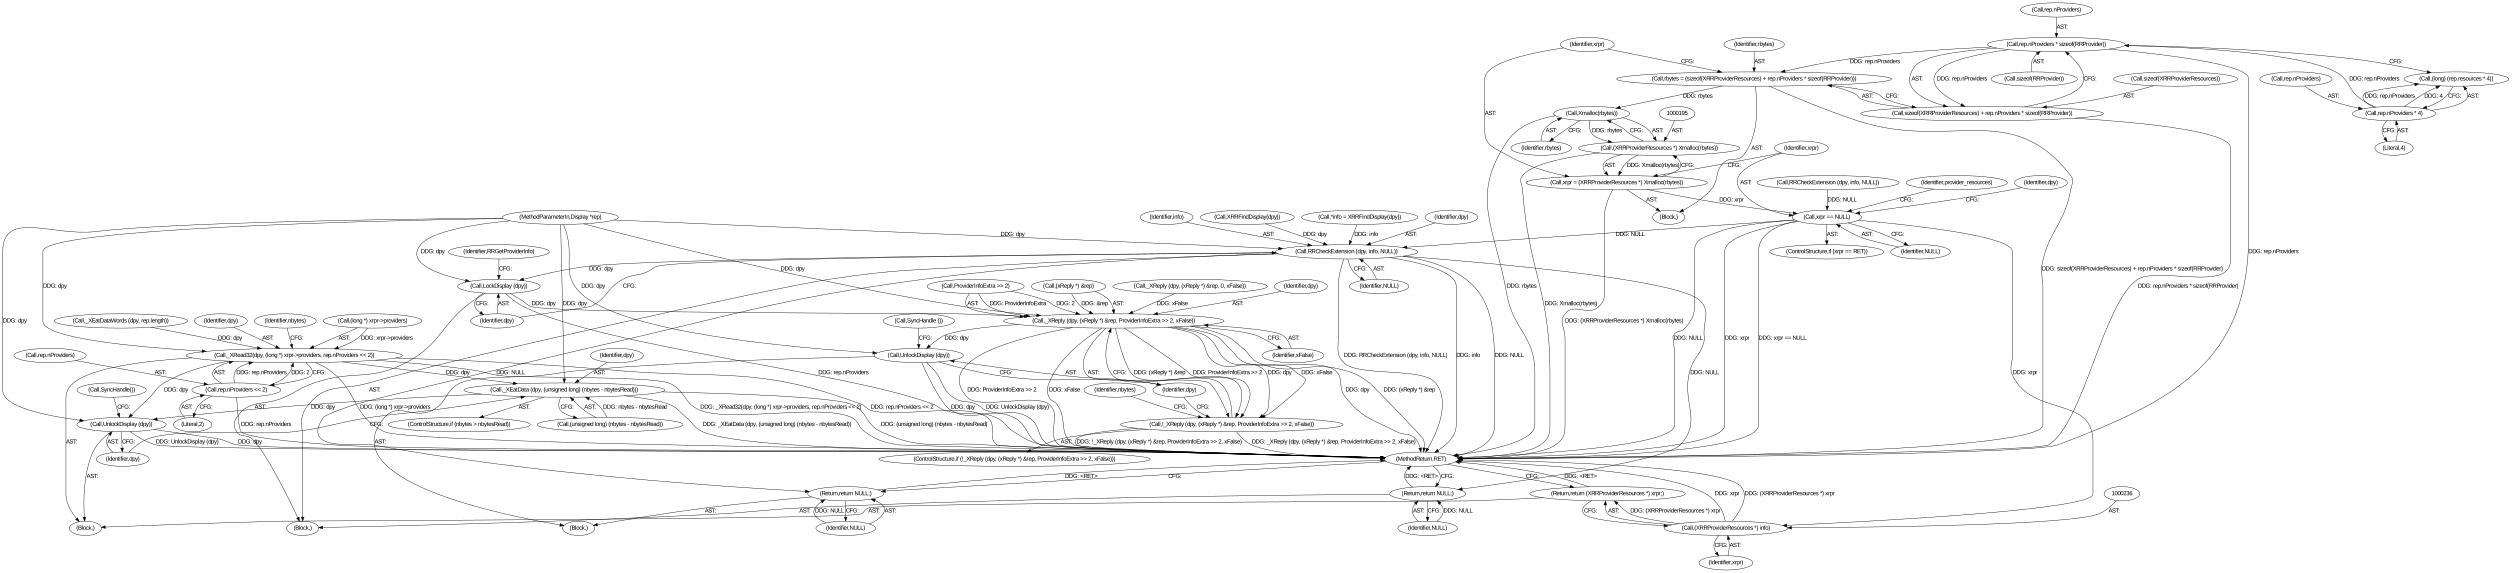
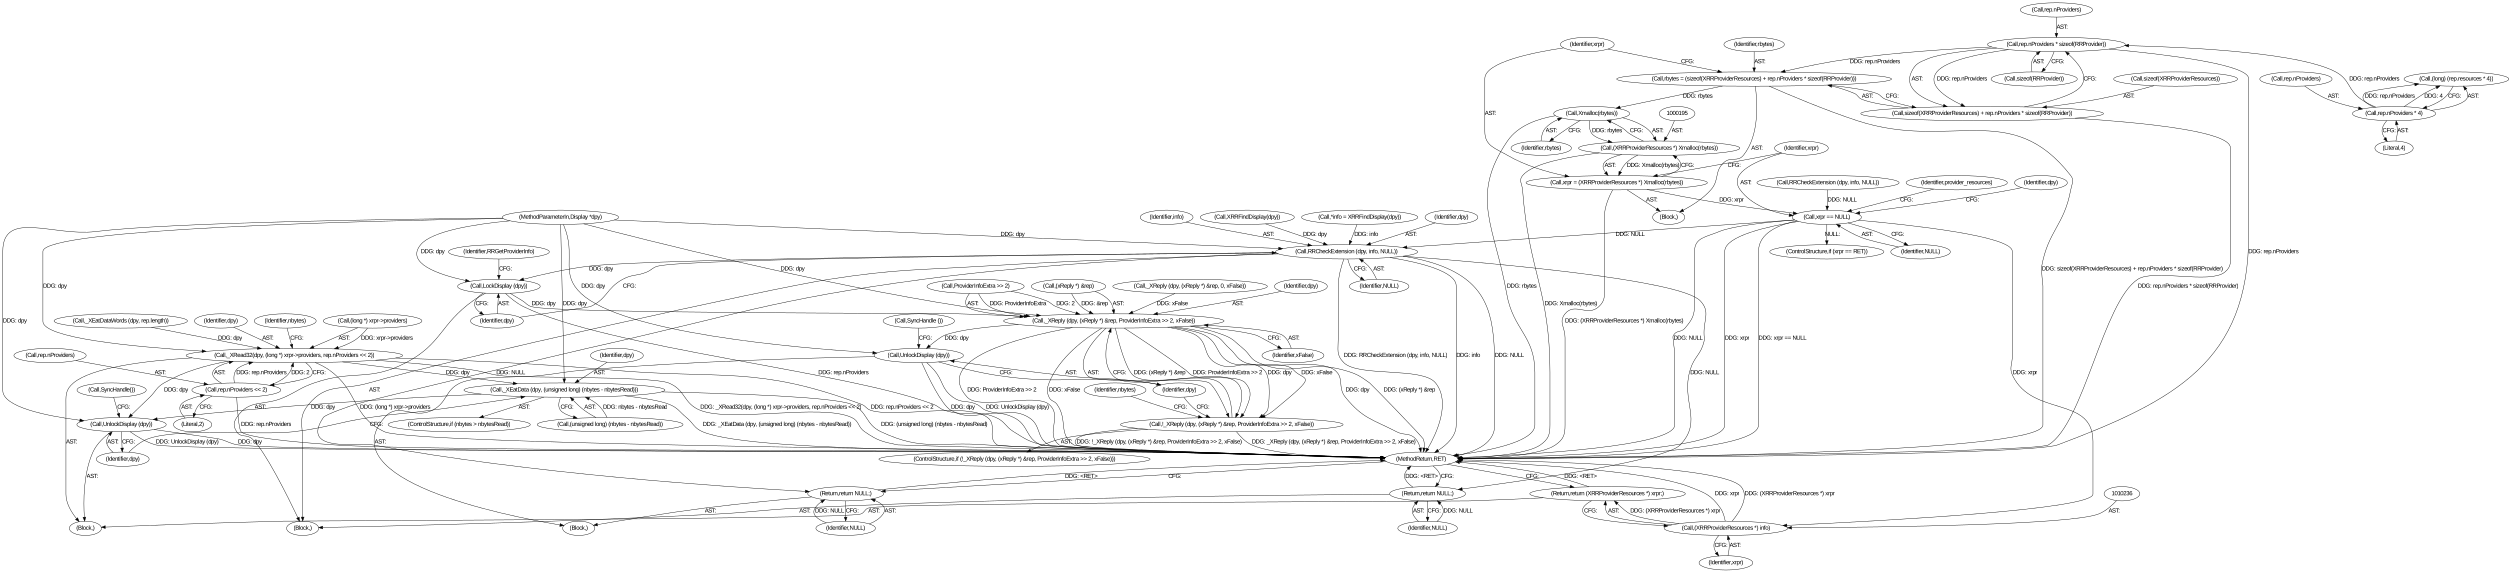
edge "(Call,rep.nProviders * sizeof(RRProvider))" -> "(Call,(long) (rep.resources * 4))": now "(Call,rep.nProviders * sizeof(RRProvider))" -> "(Call,sizeof(RRProvider))"
node "(MethodParameterIn,Display *rep)": label "(MethodParameterIn,Display *rep)" -> "(MethodParameterIn,Display *dpy)"
edge "(Call,xrpr == NULL)" -> "(ControlStructure,if (xrpr == RET))": label "AST: " -> "NULL: "
node "1000236": label "1000236" -> "1010236"
